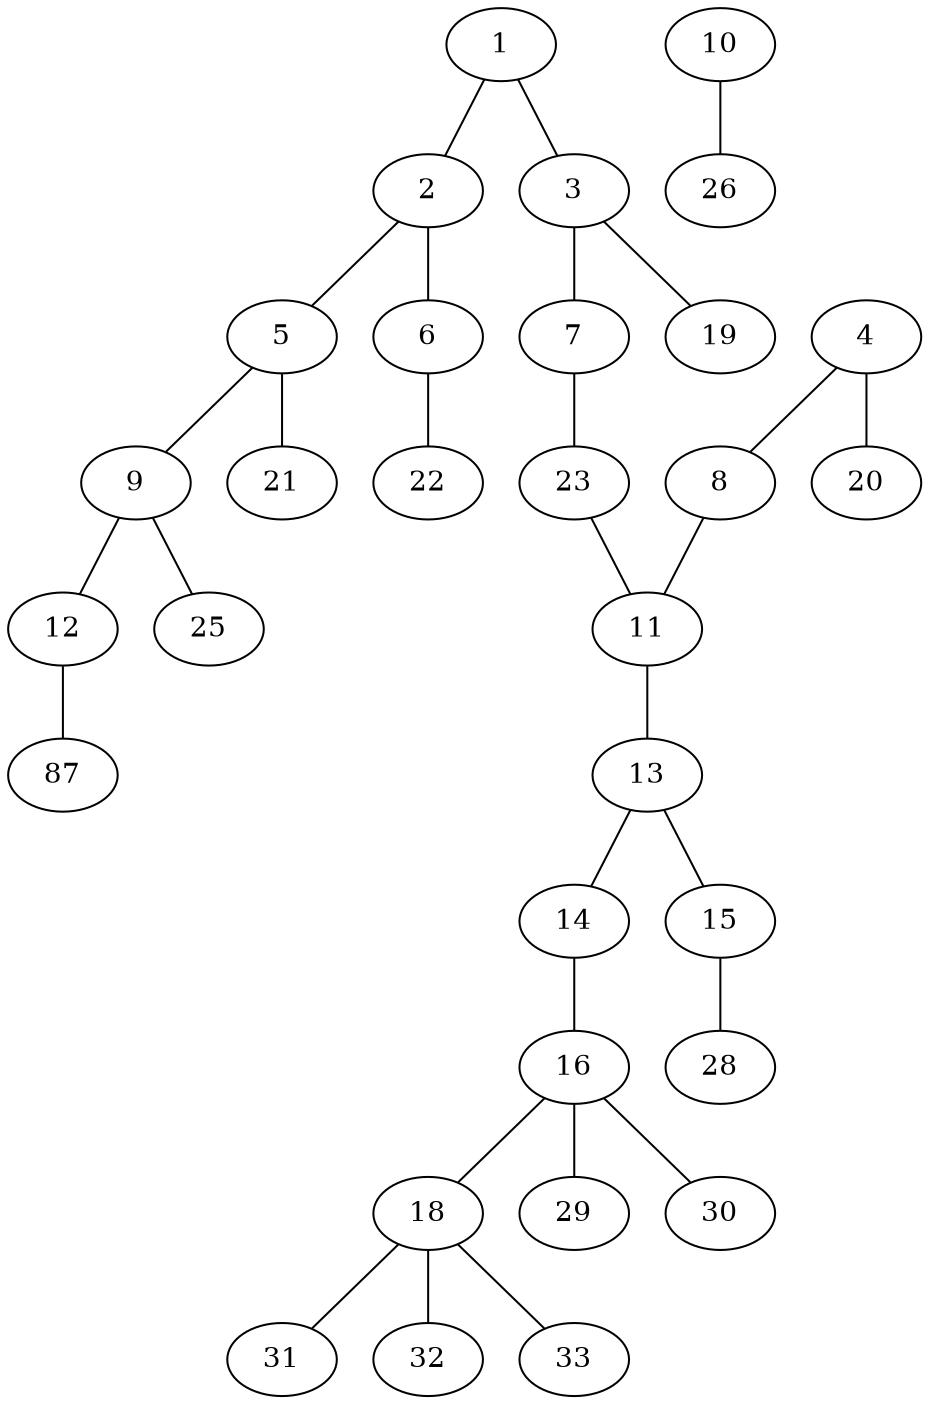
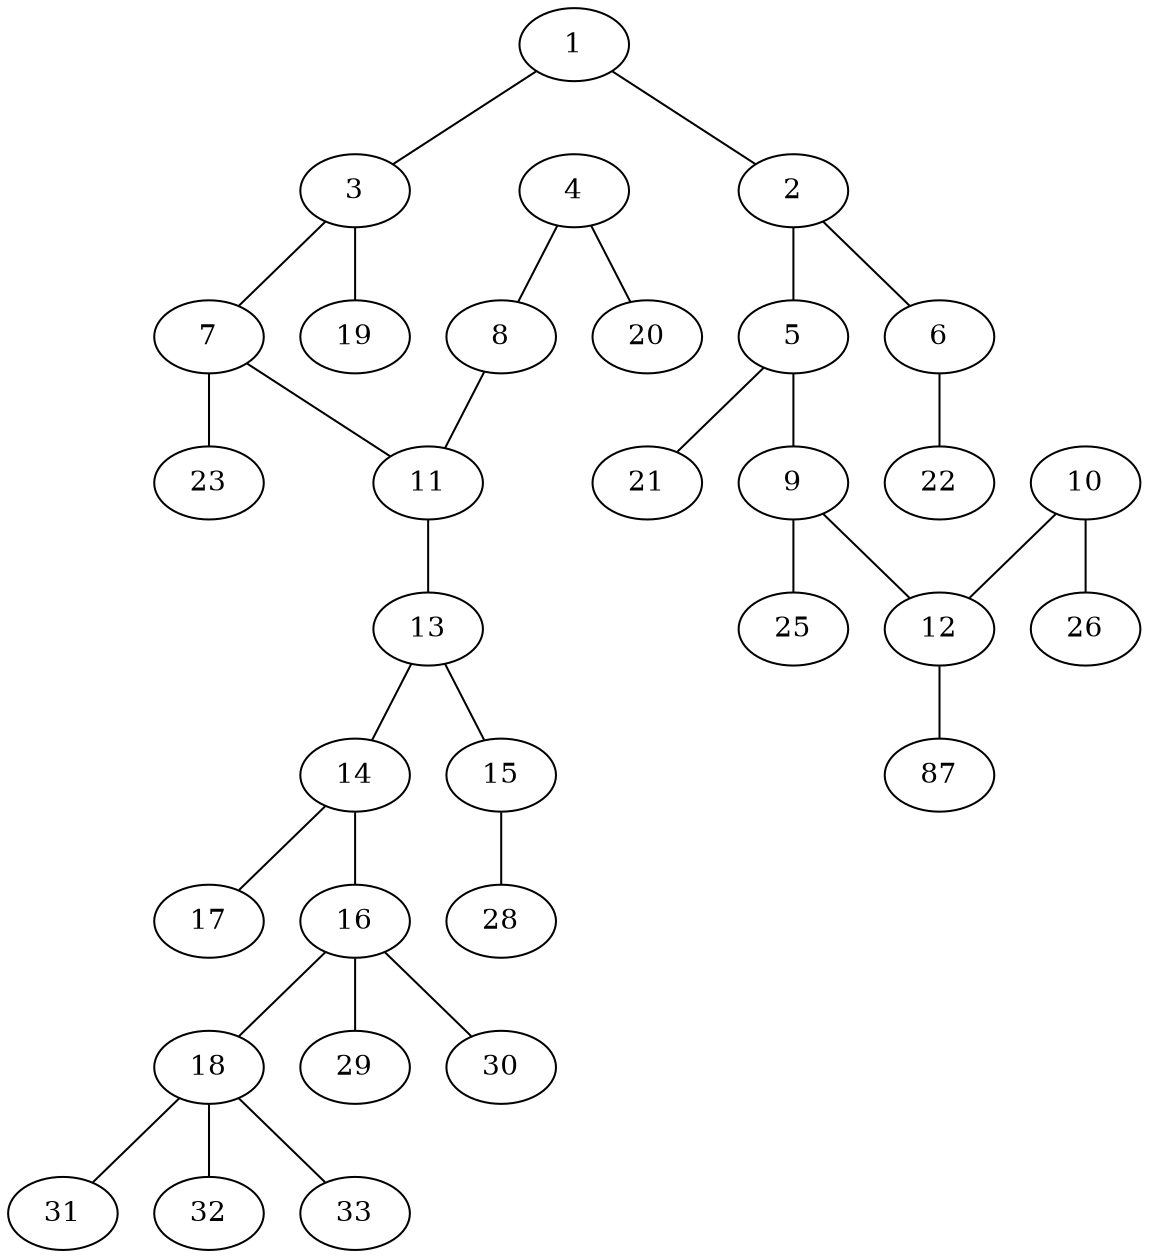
edge "23" -- "11": now "7" -- "11"
edge "10" -- "12": added
node "17": added
